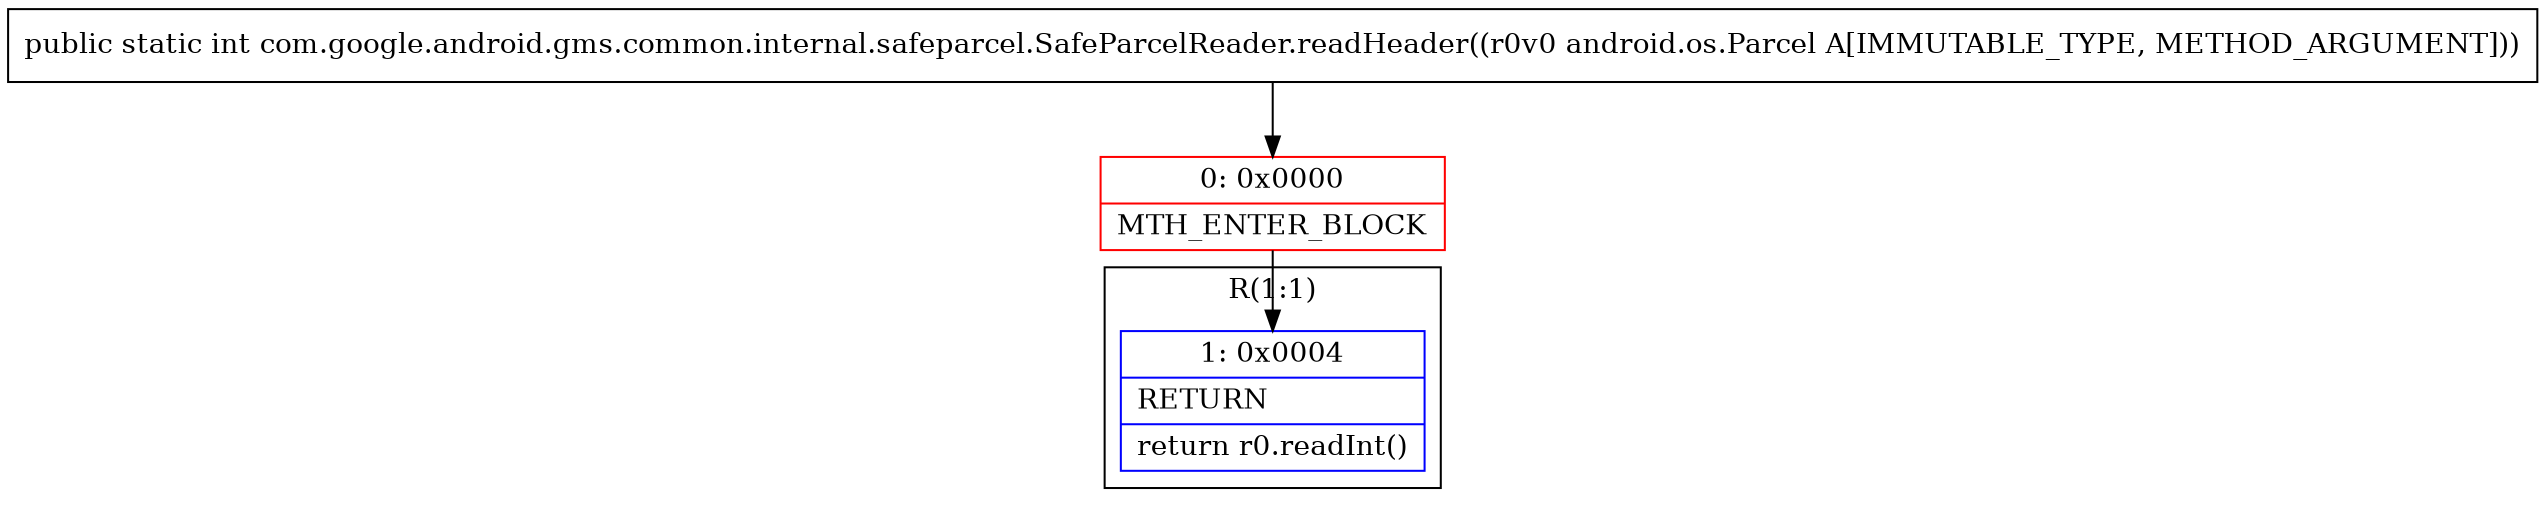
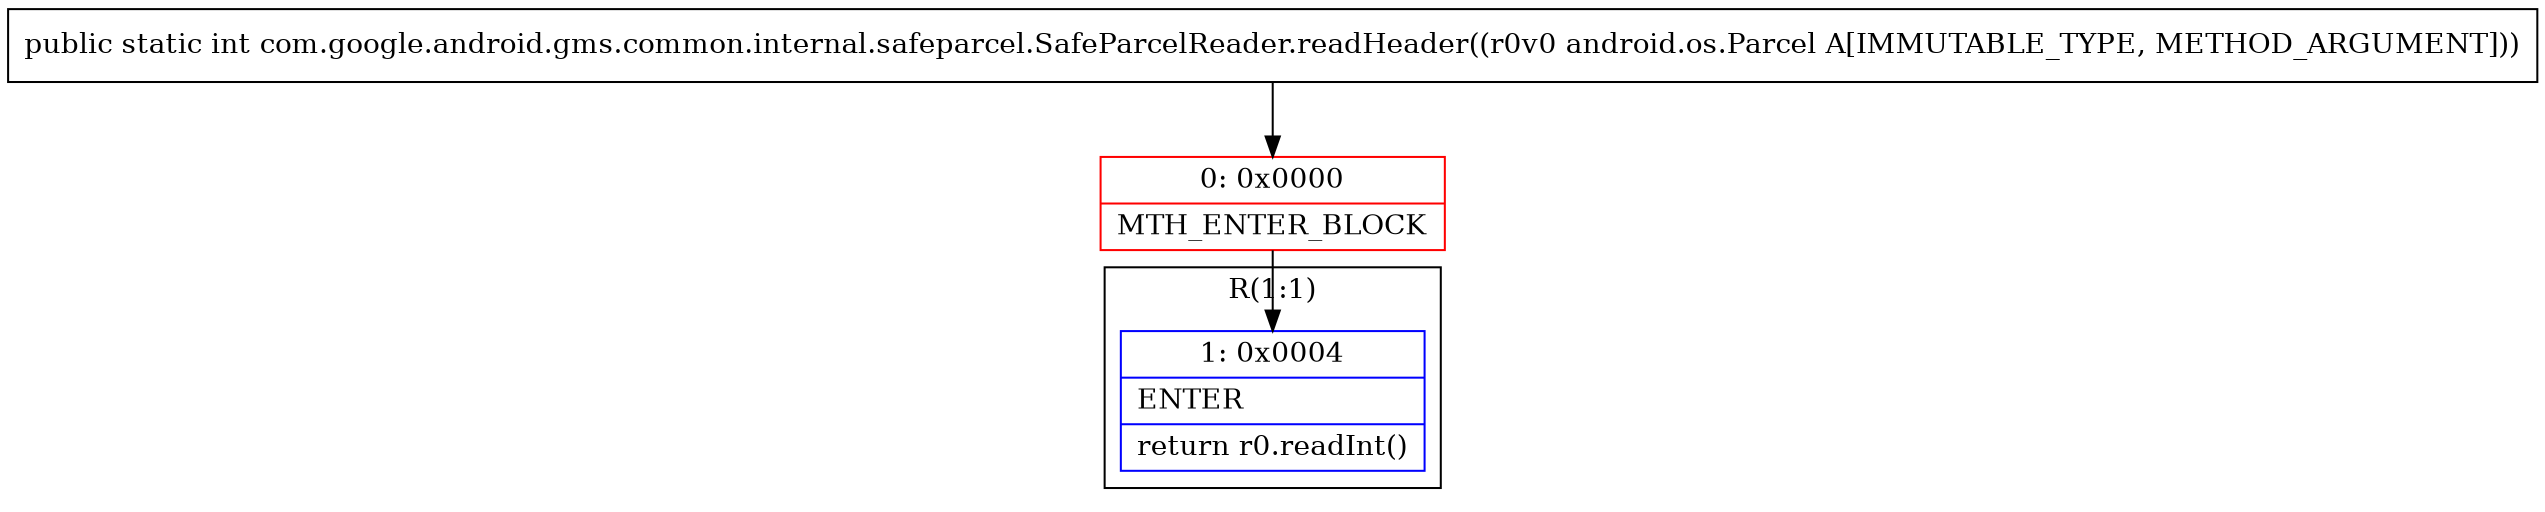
node "1: 0x0004": text "RETURN" -> "ENTER"
